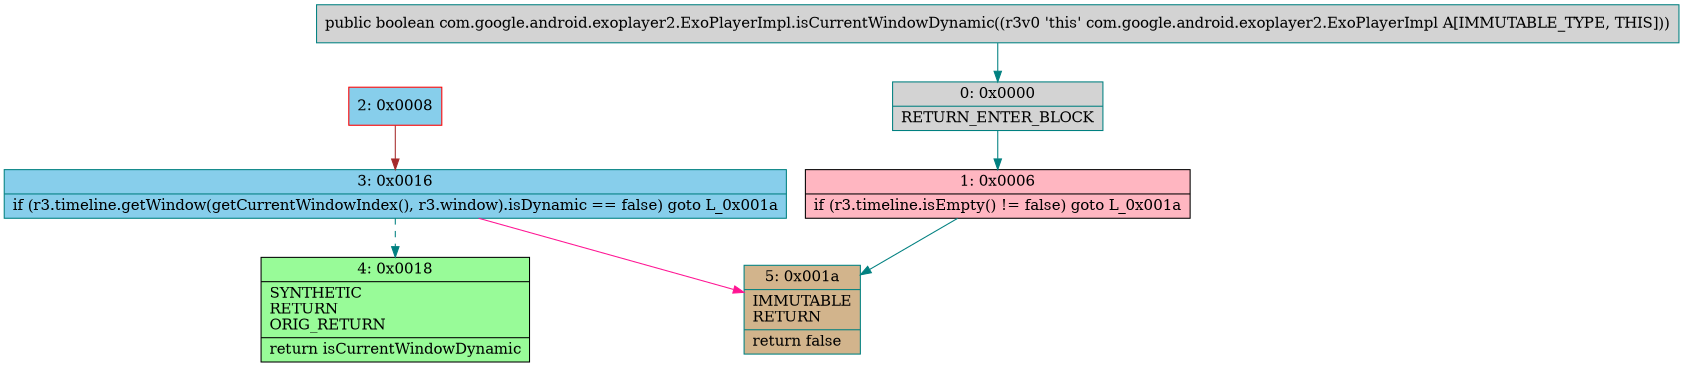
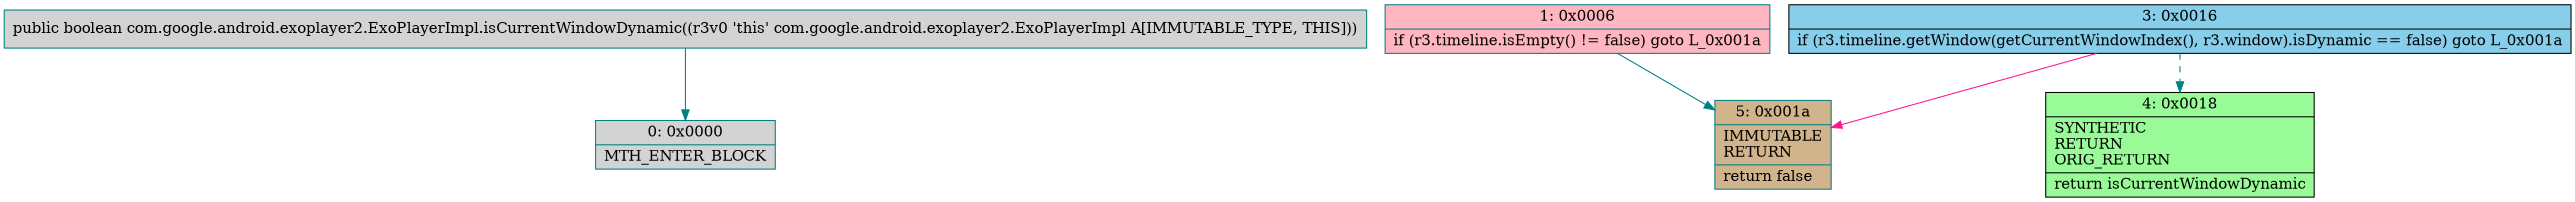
node "2: 0x0008": removed
node "0: 0x0000": text "RETURN_ENTER_BLOCK" -> "MTH_ENTER_BLOCK"
edge "0: 0x0000" -> "1: 0x0006": removed
node "3: 0x0016": color teal -> black
node "1: 0x0006": color black -> teal
